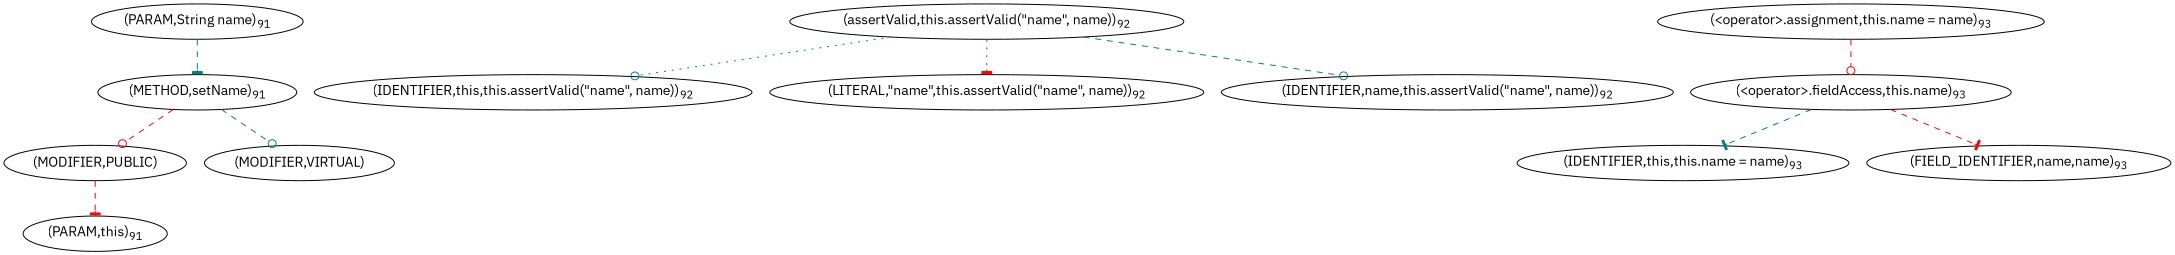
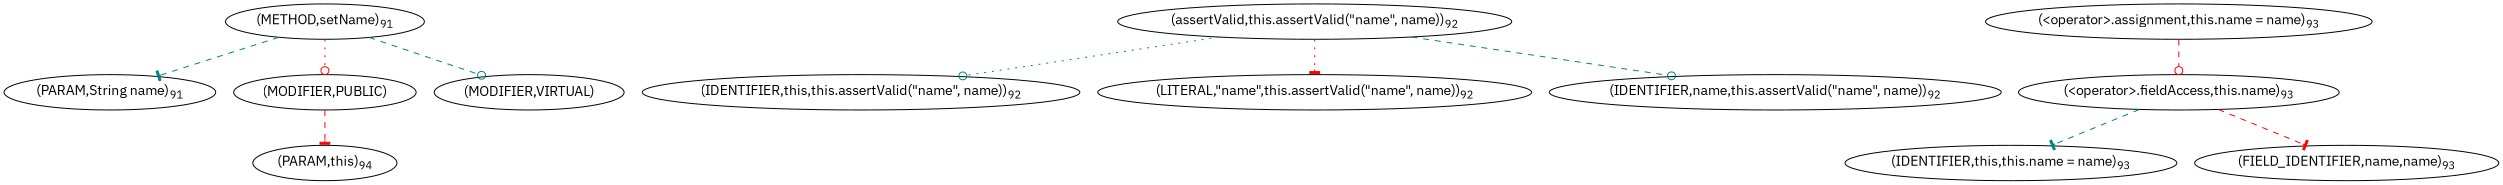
edge "(PARAM,String name)" -> "(METHOD,setName)": reversed
edge "(METHOD,setName)" -> "(MODIFIER,PUBLIC)": style dashed -> dotted
node "(PARAM,this)": text "91" -> "94"
